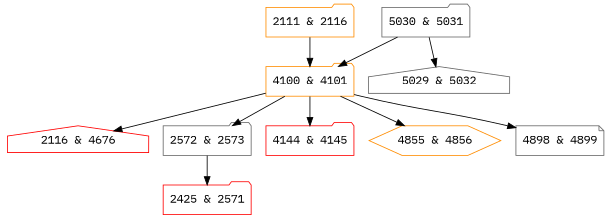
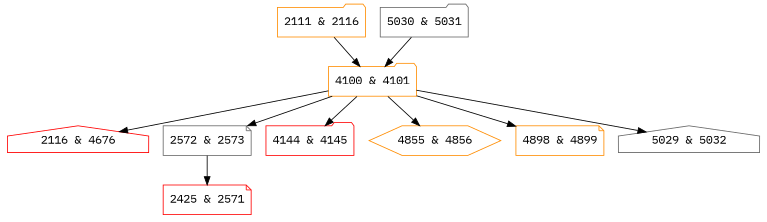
edge "5030 & 5031" -> "5029 & 5032": now "4100 & 4101" -> "5029 & 5032"
node "2572 & 2573": shape folder -> note
node "4898 & 4899": color gray40 -> darkorange
node "2425 & 2571": shape folder -> note
